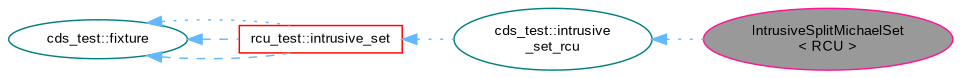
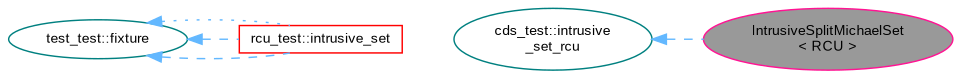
node "cds_test::fixture": label "cds_test::fixture" -> "test_test::fixture"
edge "cds_test::intrusive _set_rcu" -> "rcu_test::intrusive_set": removed
edge "IntrusiveSplitMichaelSet < RCU >" -> "cds_test::intrusive _set_rcu": style dotted -> dashed
